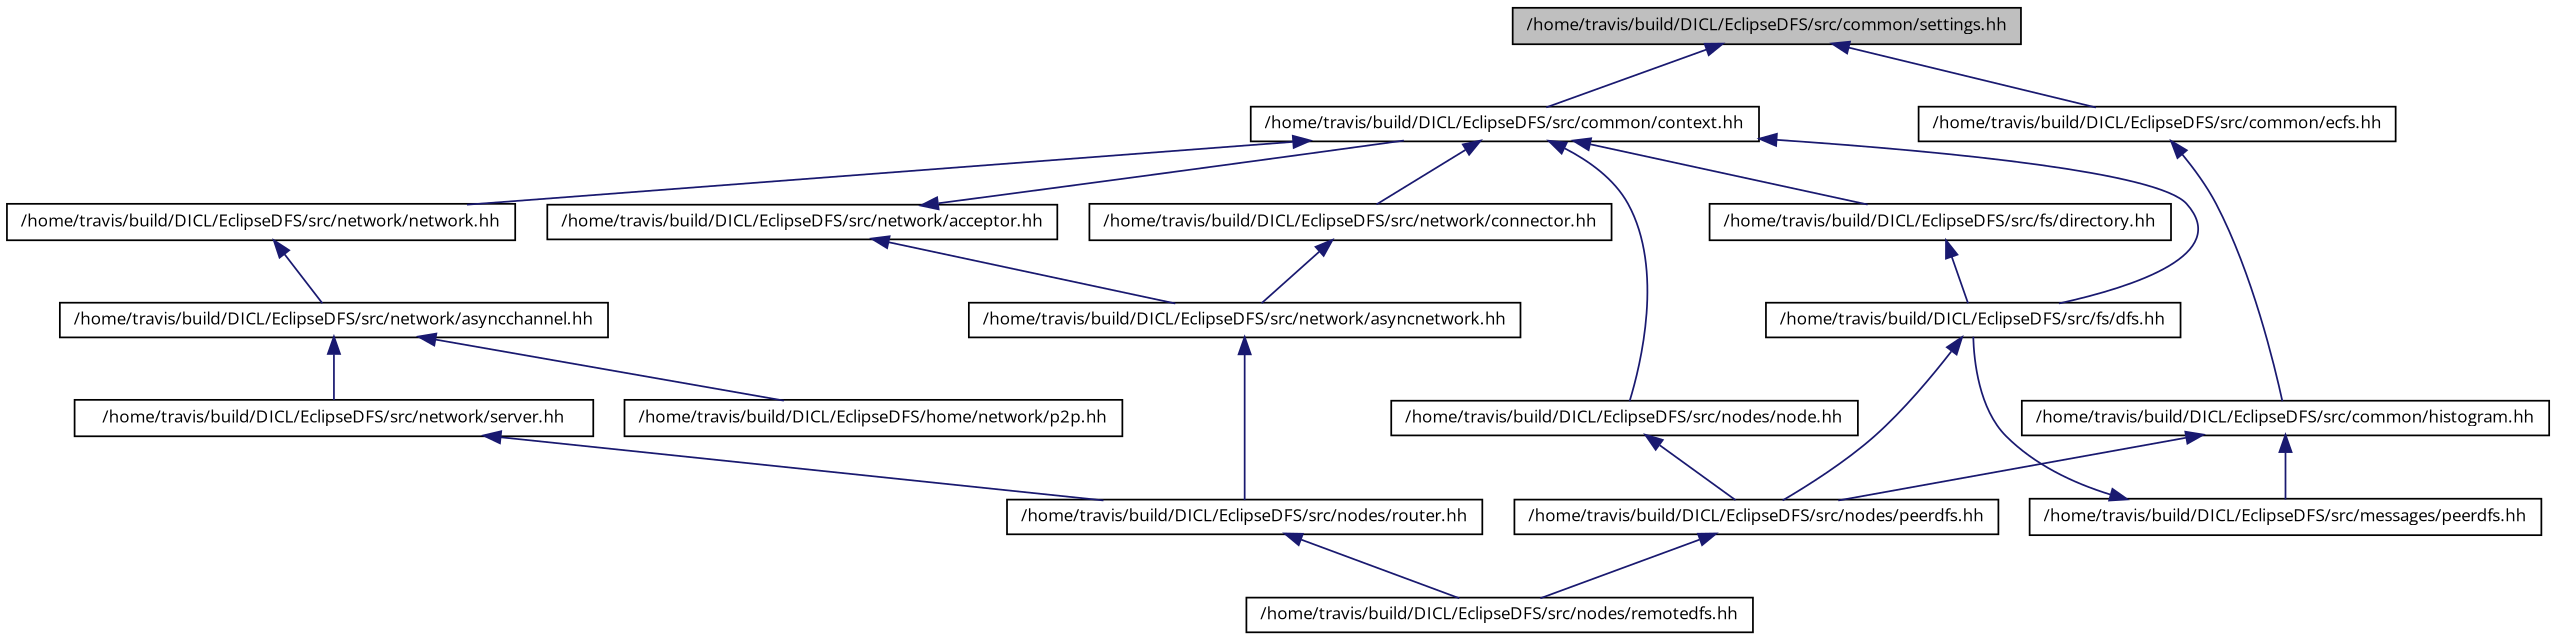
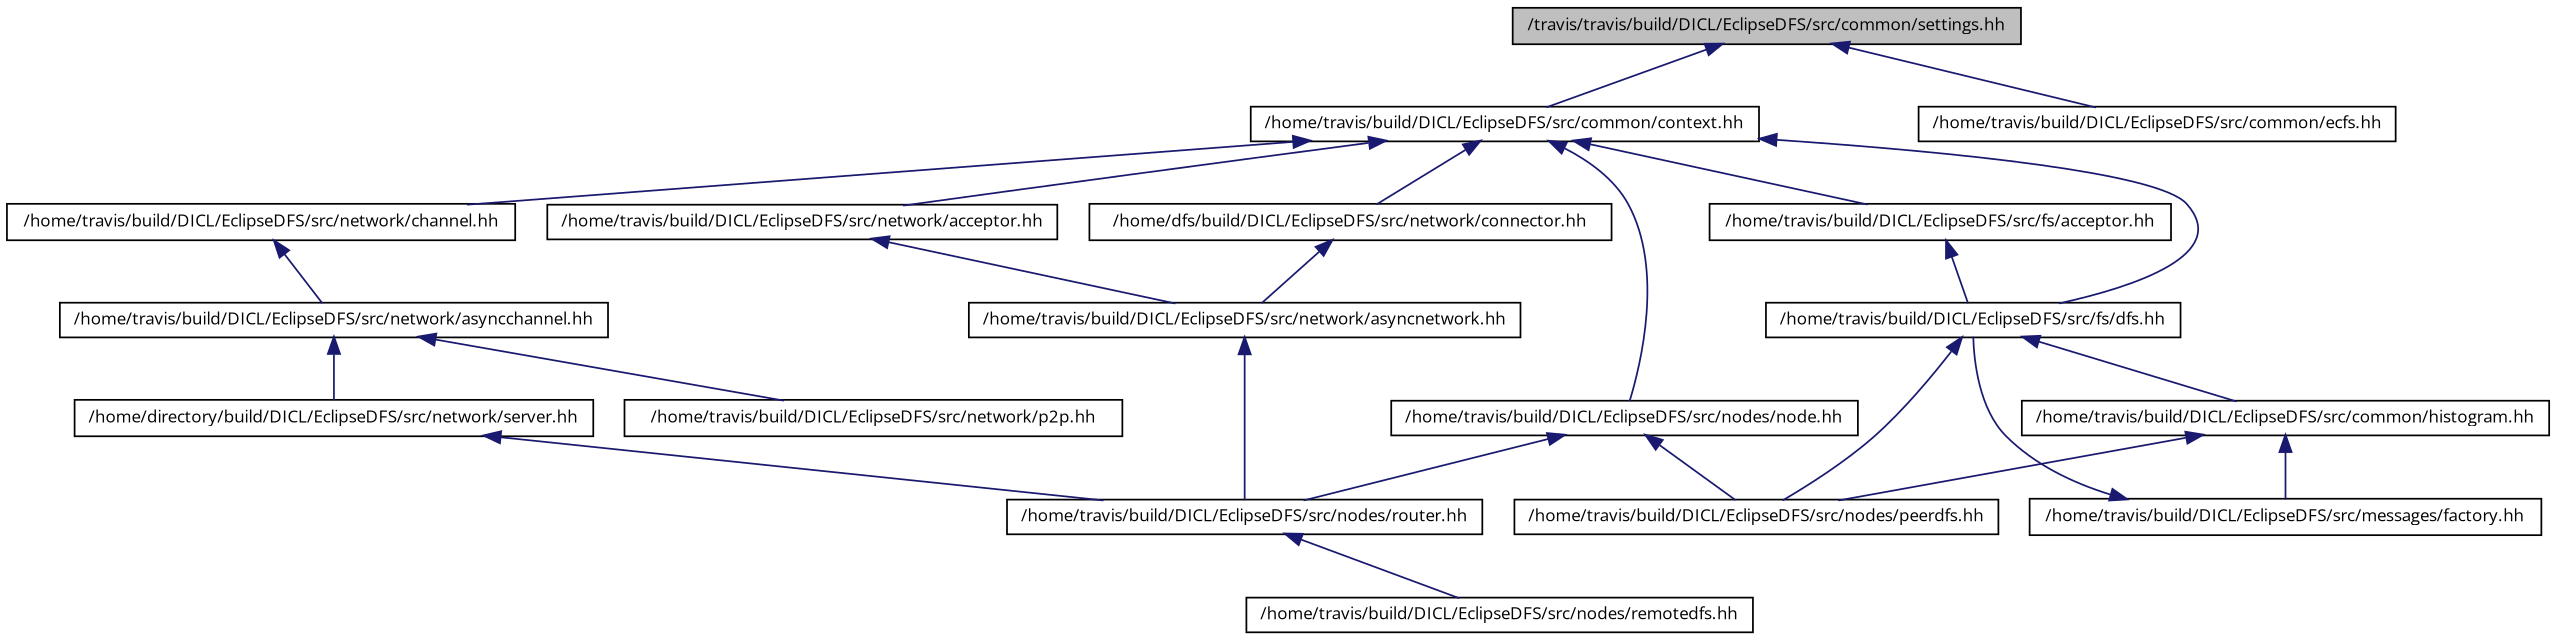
node "/home/travis/build/DICL/EclipseDFS/src/common/settings.hh": label "/home/travis/build/DICL/EclipseDFS/src/common/settings.hh" -> "/travis/travis/build/DICL/EclipseDFS/src/common/settings.hh"
edge "/home/travis/build/DICL/EclipseDFS/src/common/context.hh" -> "/home/travis/build/DICL/EclipseDFS/src/network/acceptor.hh": reversed
node "/home/travis/build/DICL/EclipseDFS/src/network/network.hh": label "/home/travis/build/DICL/EclipseDFS/src/network/network.hh" -> "/home/travis/build/DICL/EclipseDFS/src/network/channel.hh"
node "/home/travis/build/DICL/EclipseDFS/src/network/connector.hh": label "/home/travis/build/DICL/EclipseDFS/src/network/connector.hh" -> "/home/dfs/build/DICL/EclipseDFS/src/network/connector.hh"
node "/home/travis/build/DICL/EclipseDFS/src/fs/directory.hh": label "/home/travis/build/DICL/EclipseDFS/src/fs/directory.hh" -> "/home/travis/build/DICL/EclipseDFS/src/fs/acceptor.hh"
edge "/home/travis/build/DICL/EclipseDFS/src/common/histogram.hh" -> "/home/travis/build/DICL/EclipseDFS/src/common/ecfs.hh": now "/home/travis/build/DICL/EclipseDFS/src/common/histogram.hh" -> "/home/travis/build/DICL/EclipseDFS/src/fs/dfs.hh"
node "/home/travis/build/DICL/EclipseDFS/src/network/server.hh": label "/home/travis/build/DICL/EclipseDFS/src/network/server.hh" -> "/home/directory/build/DICL/EclipseDFS/src/network/server.hh"
node "/home/travis/build/DICL/EclipseDFS/home/network/p2p.hh": label "/home/travis/build/DICL/EclipseDFS/home/network/p2p.hh" -> "/home/travis/build/DICL/EclipseDFS/src/network/p2p.hh"
edge "/home/travis/build/DICL/EclipseDFS/src/nodes/router.hh" -> "/home/travis/build/DICL/EclipseDFS/src/nodes/node.hh": added
node "/home/travis/build/DICL/EclipseDFS/src/messages/peerdfs.hh": label "/home/travis/build/DICL/EclipseDFS/src/messages/peerdfs.hh" -> "/home/travis/build/DICL/EclipseDFS/src/messages/factory.hh"
edge "/home/travis/build/DICL/EclipseDFS/src/nodes/remotedfs.hh" -> "/home/travis/build/DICL/EclipseDFS/src/nodes/peerdfs.hh": removed
